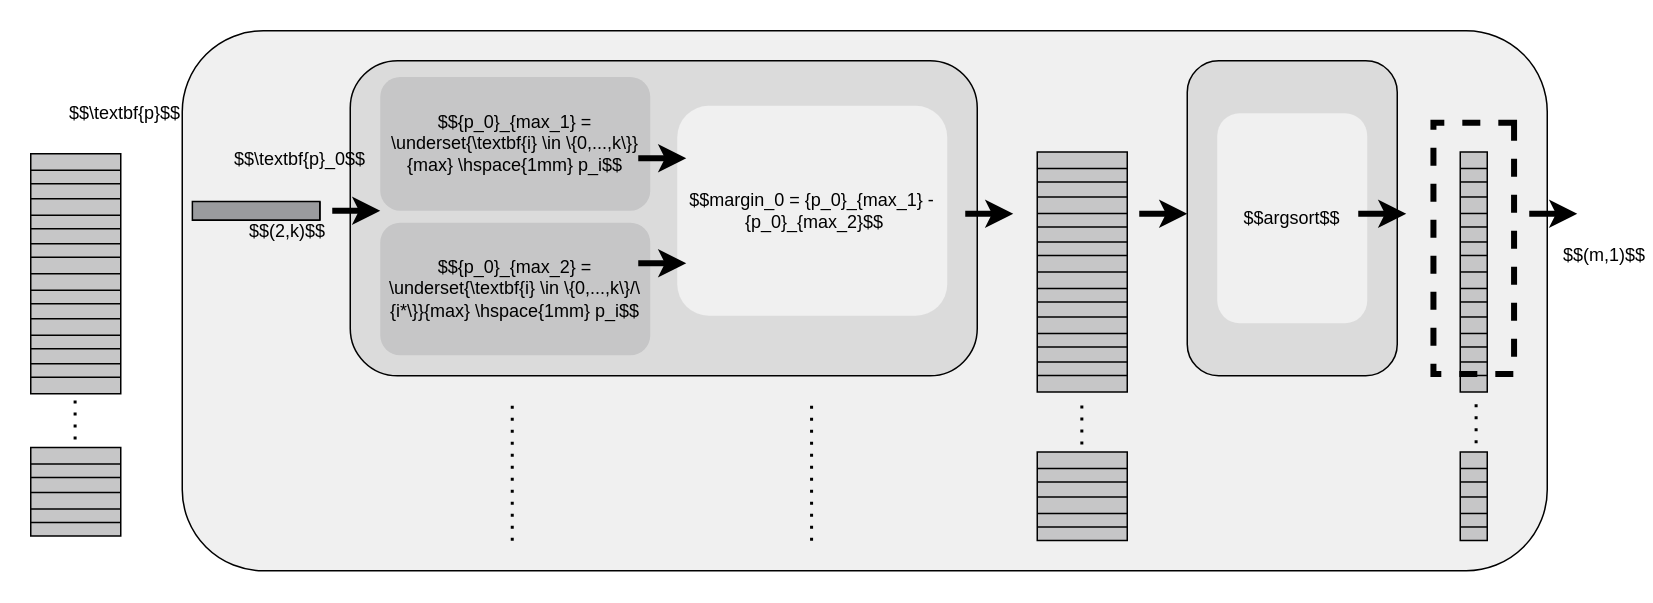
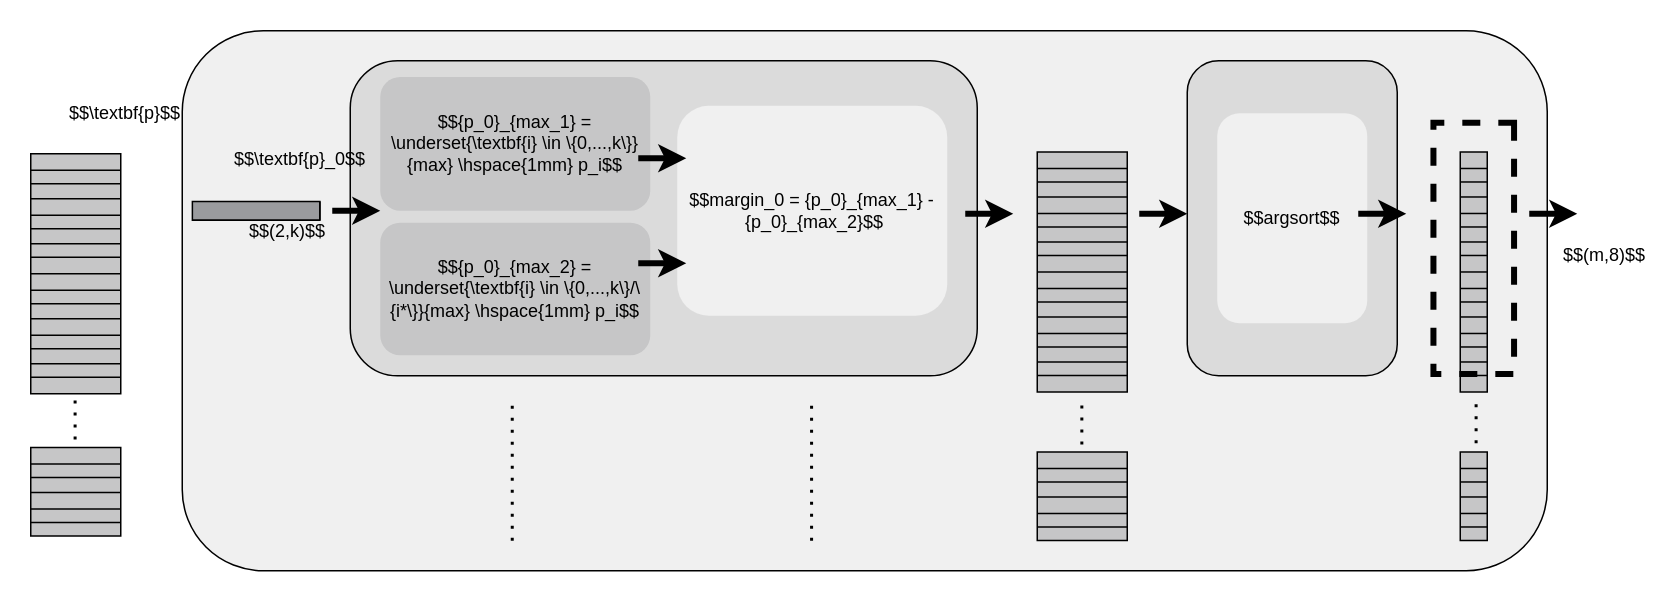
node "$$(m,1)$$": label "$$(m,1)$$" -> "$$(m,8)$$"
